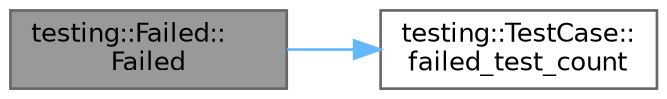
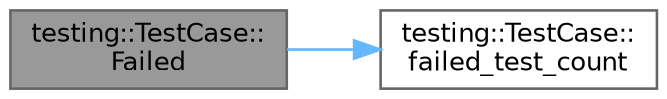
node "testing::Failed:: Failed": label "testing::Failed:: Failed" -> "testing::TestCase:: Failed"
